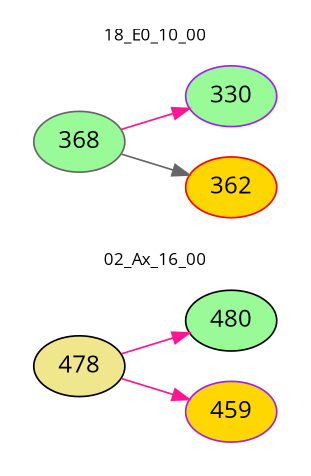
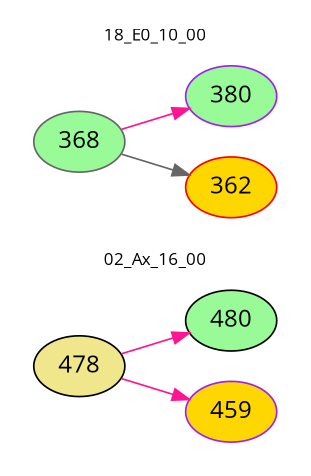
node "330": label "330" -> "380"
